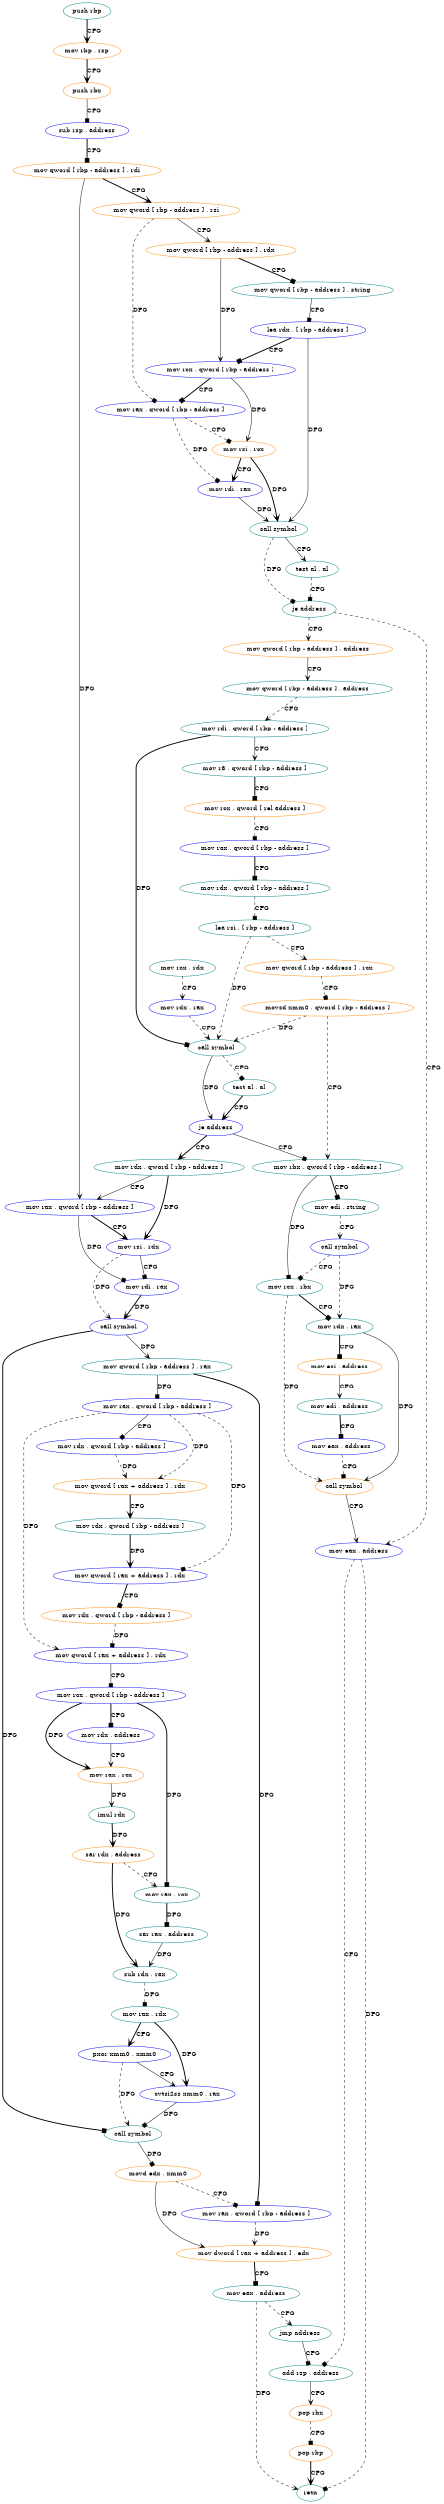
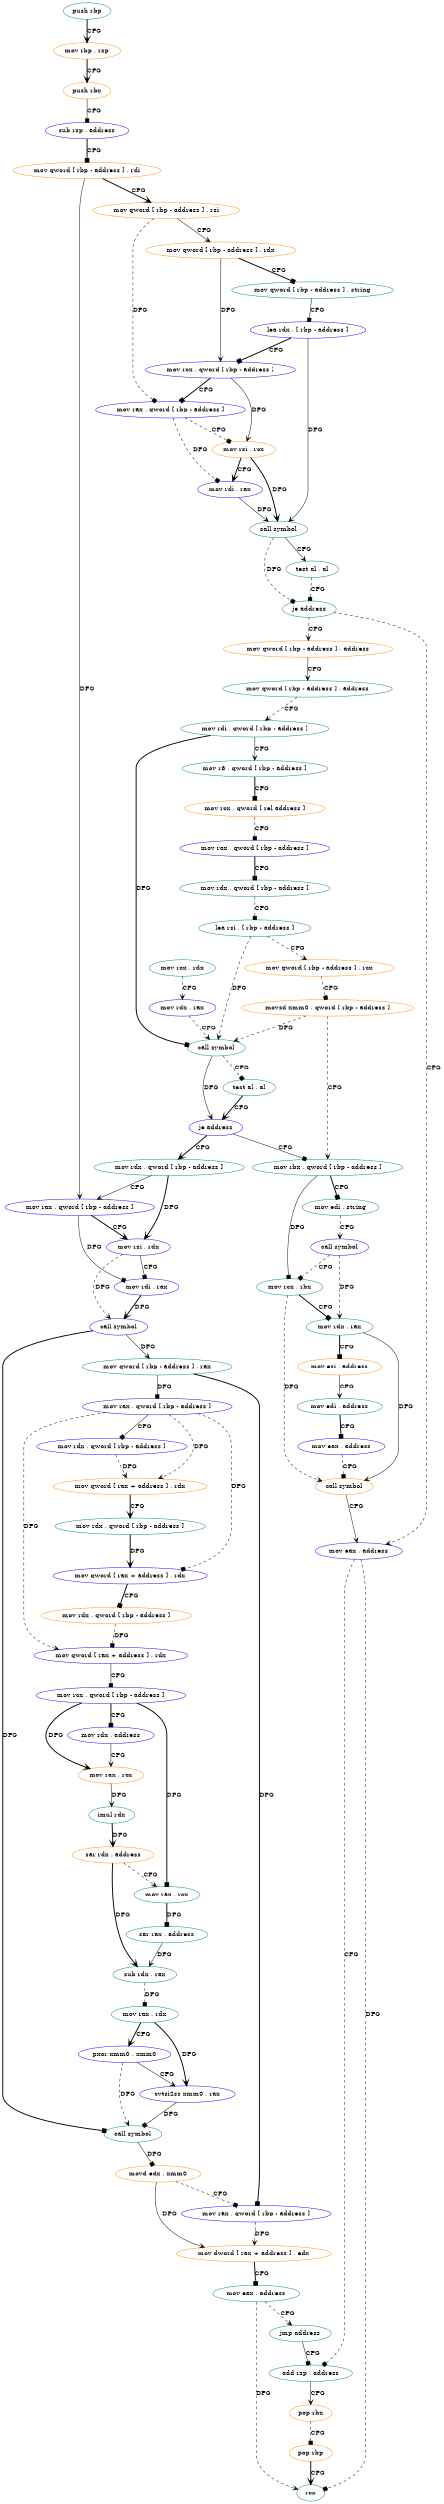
node "retn": label "retn" -> "rcx"
